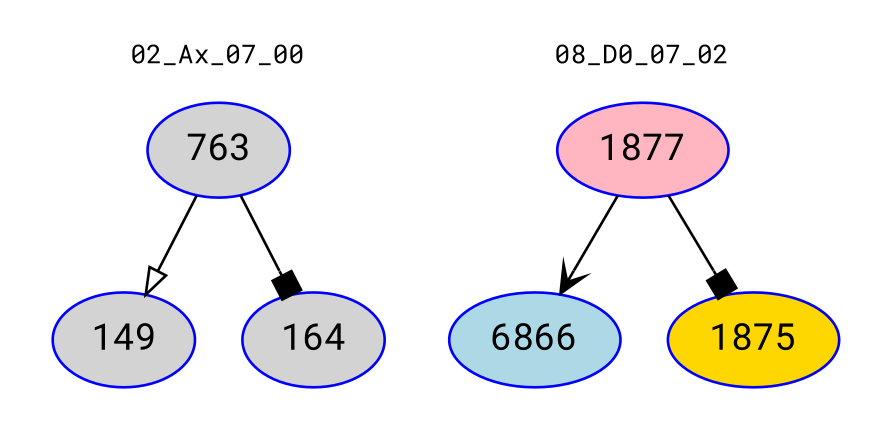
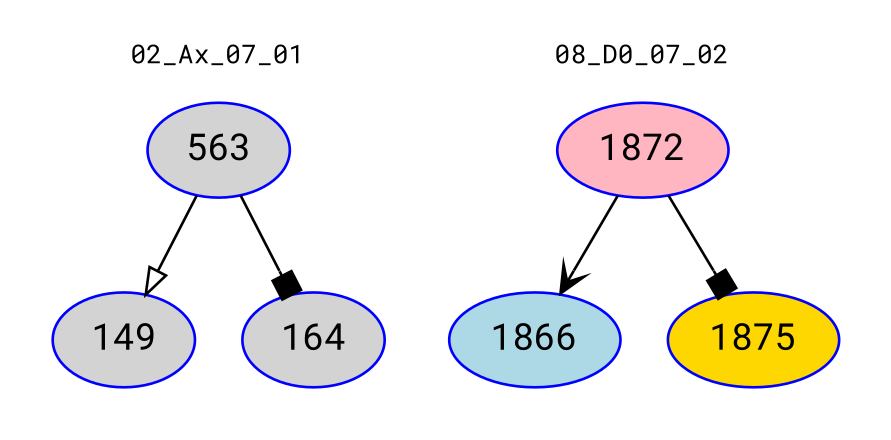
cluster "02_Ax_07_00": label "02_Ax_07_00" -> "02_Ax_07_01"
node "763": label "763" -> "563"
node "1877": label "1877" -> "1872"
node "6866": label "6866" -> "1866"
